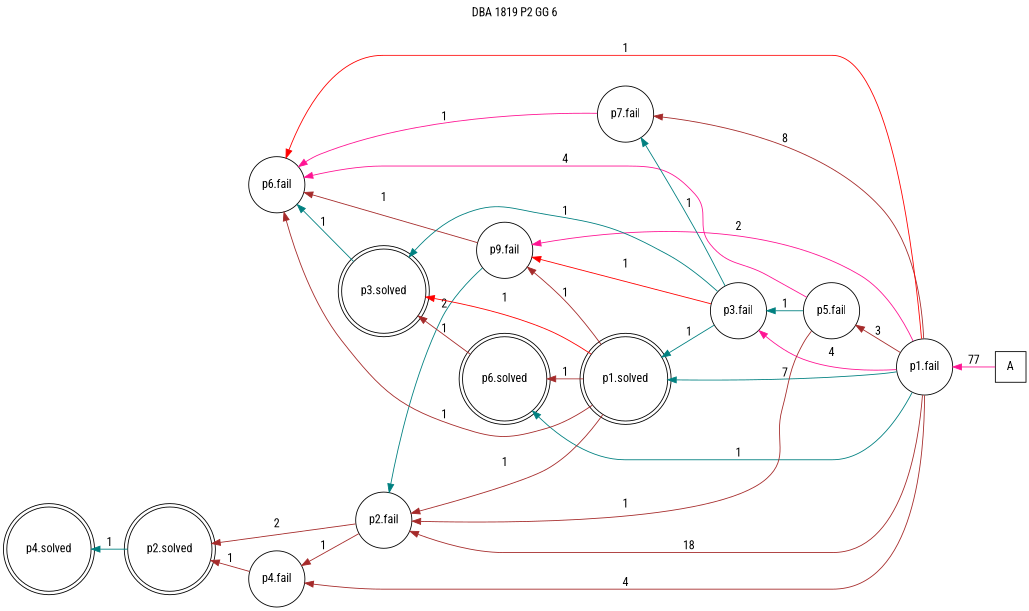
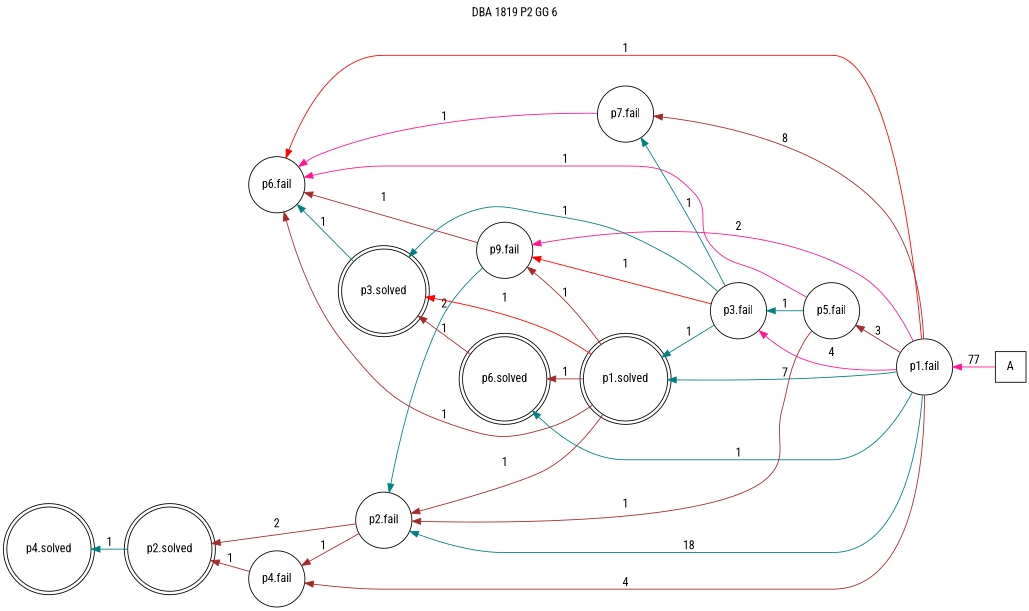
edge "p5.fail" -> "p6.fail": label "4" -> "1"
edge "p1.fail" -> "p2.fail": color brown -> teal
